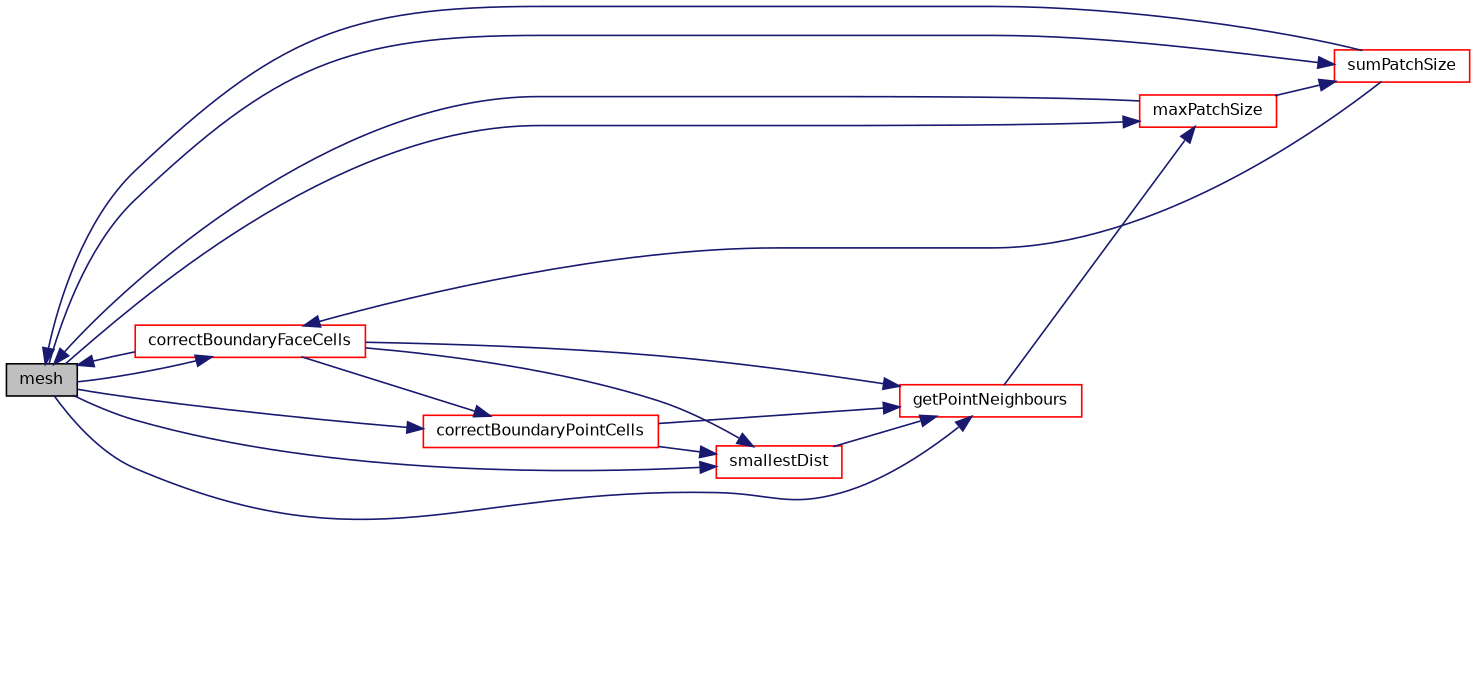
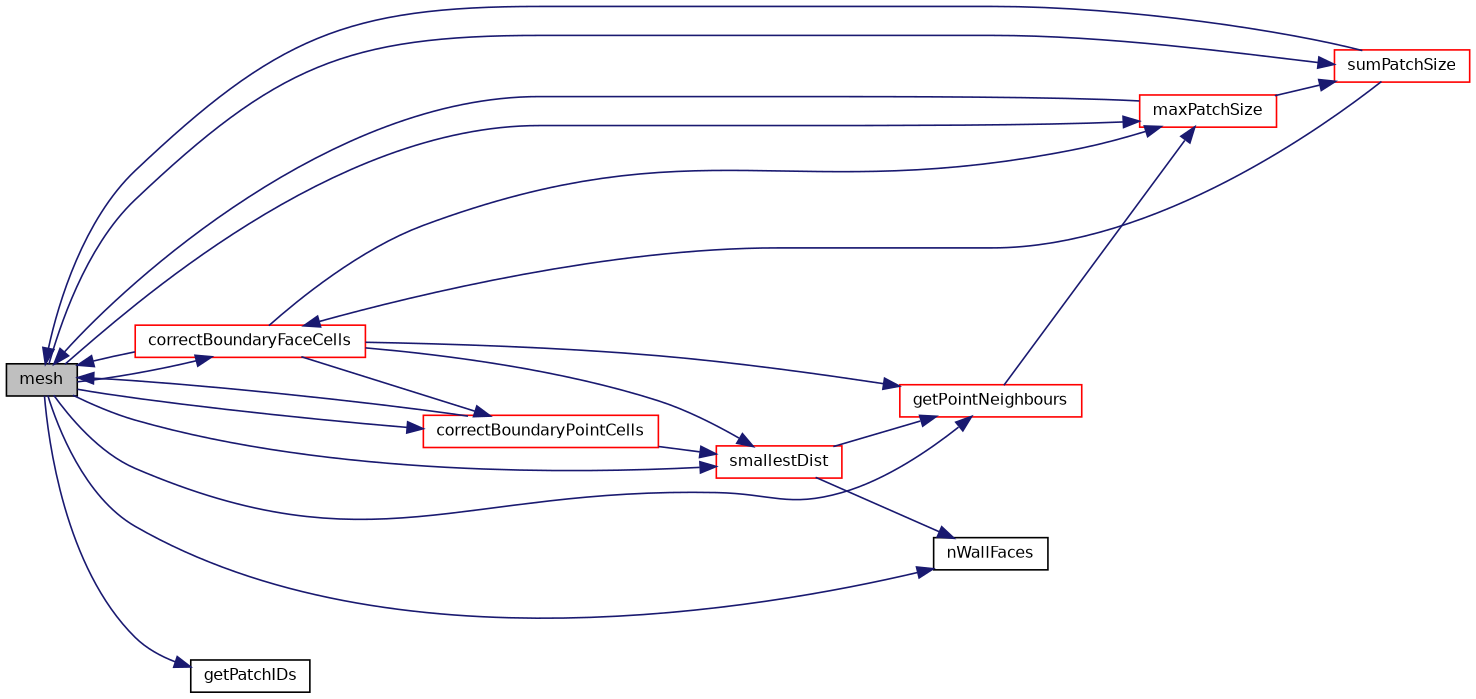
edge "correctBoundaryFaceCells" -> "maxPatchSize": added
edge "correctBoundaryPointCells" -> "getPointNeighbours": now "correctBoundaryPointCells" -> "mesh"
node "nWallFaces": added
node "getPatchIDs": added
